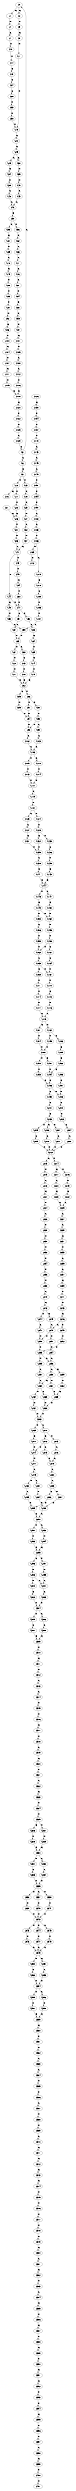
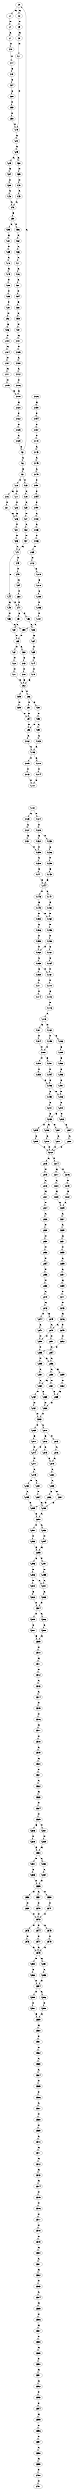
edge "S16" -> "S21": added, label "A"
edge "S166" -> "S175": now "S172" -> "S175"
node "S119": removed
node "S177": removed
edge "S192" -> "S194": now "S192" -> "S195"
edge "S200" -> "S203": added, label "G"
